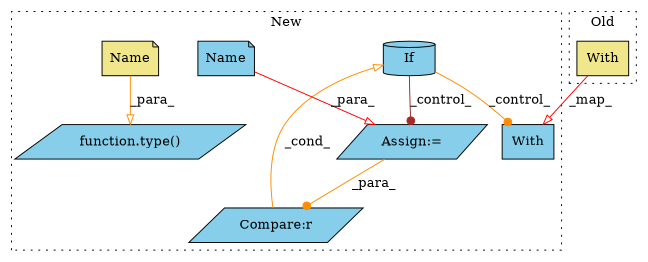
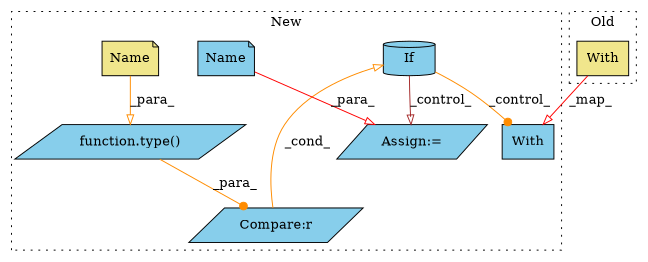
edge "If" -> "Assign:=": arrowhead dot -> onormal
edge "Assign:=" -> "Compare:r": now "function.type()" -> "Compare:r"
